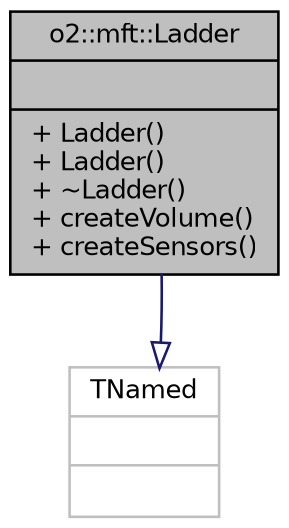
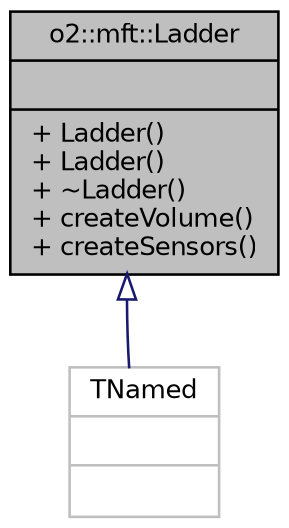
edge "o2::mft::Ladder" -> "TNamed": reversed
